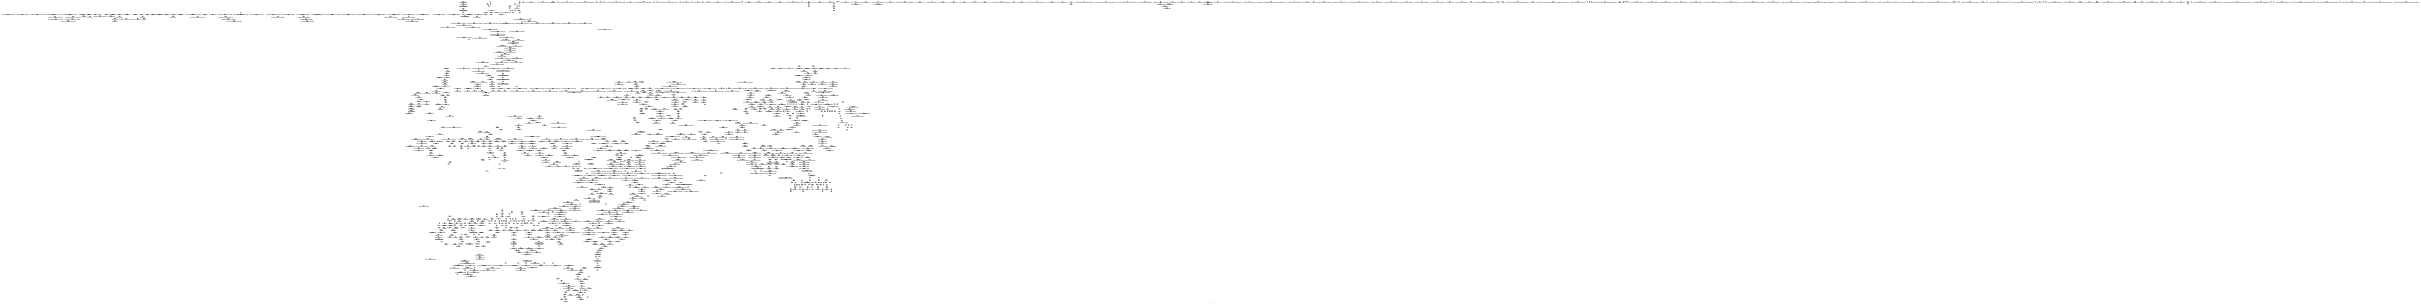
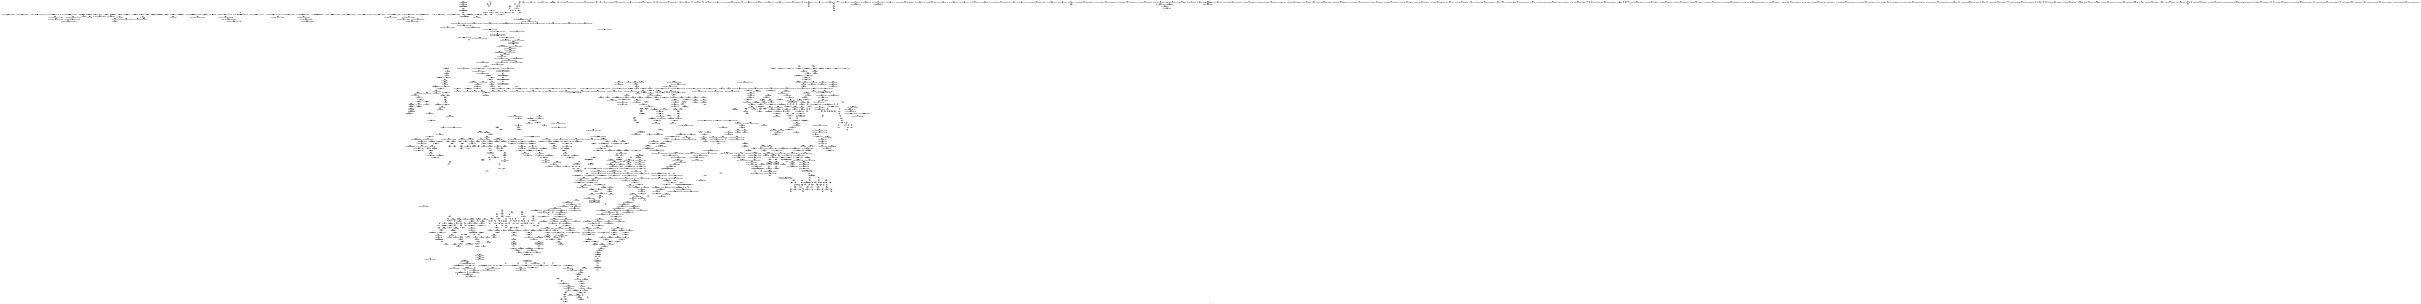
node "NodeID: 1097": added
